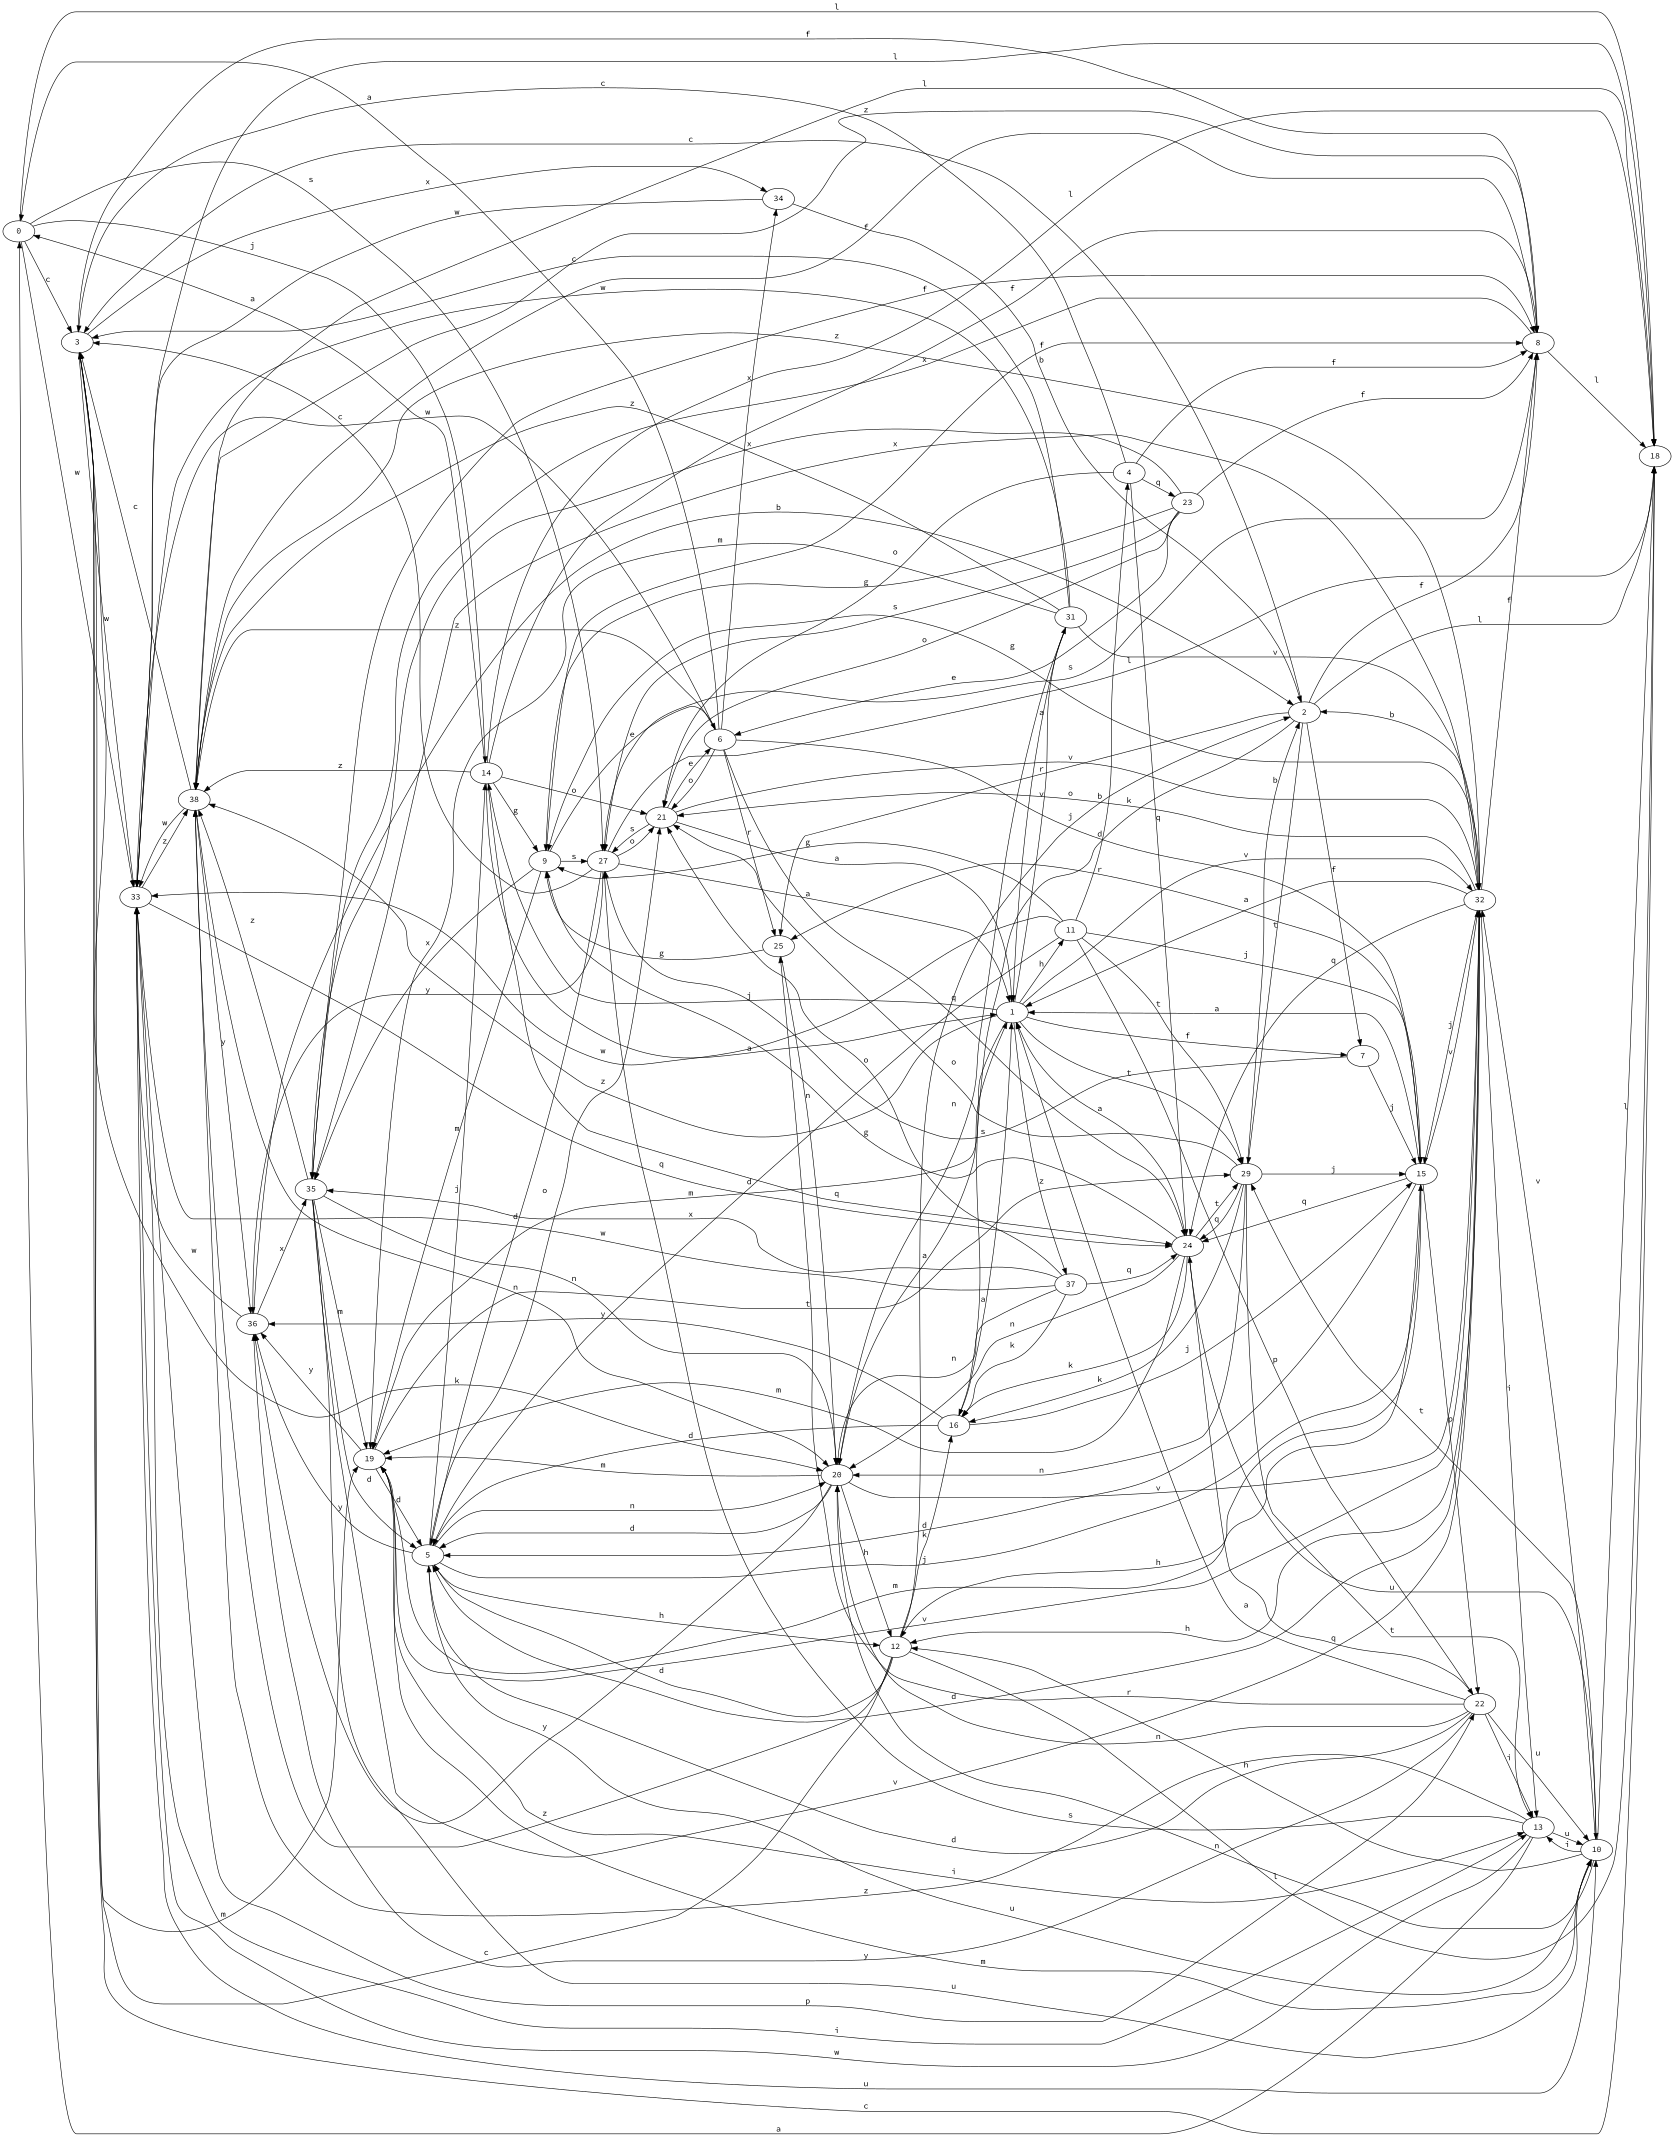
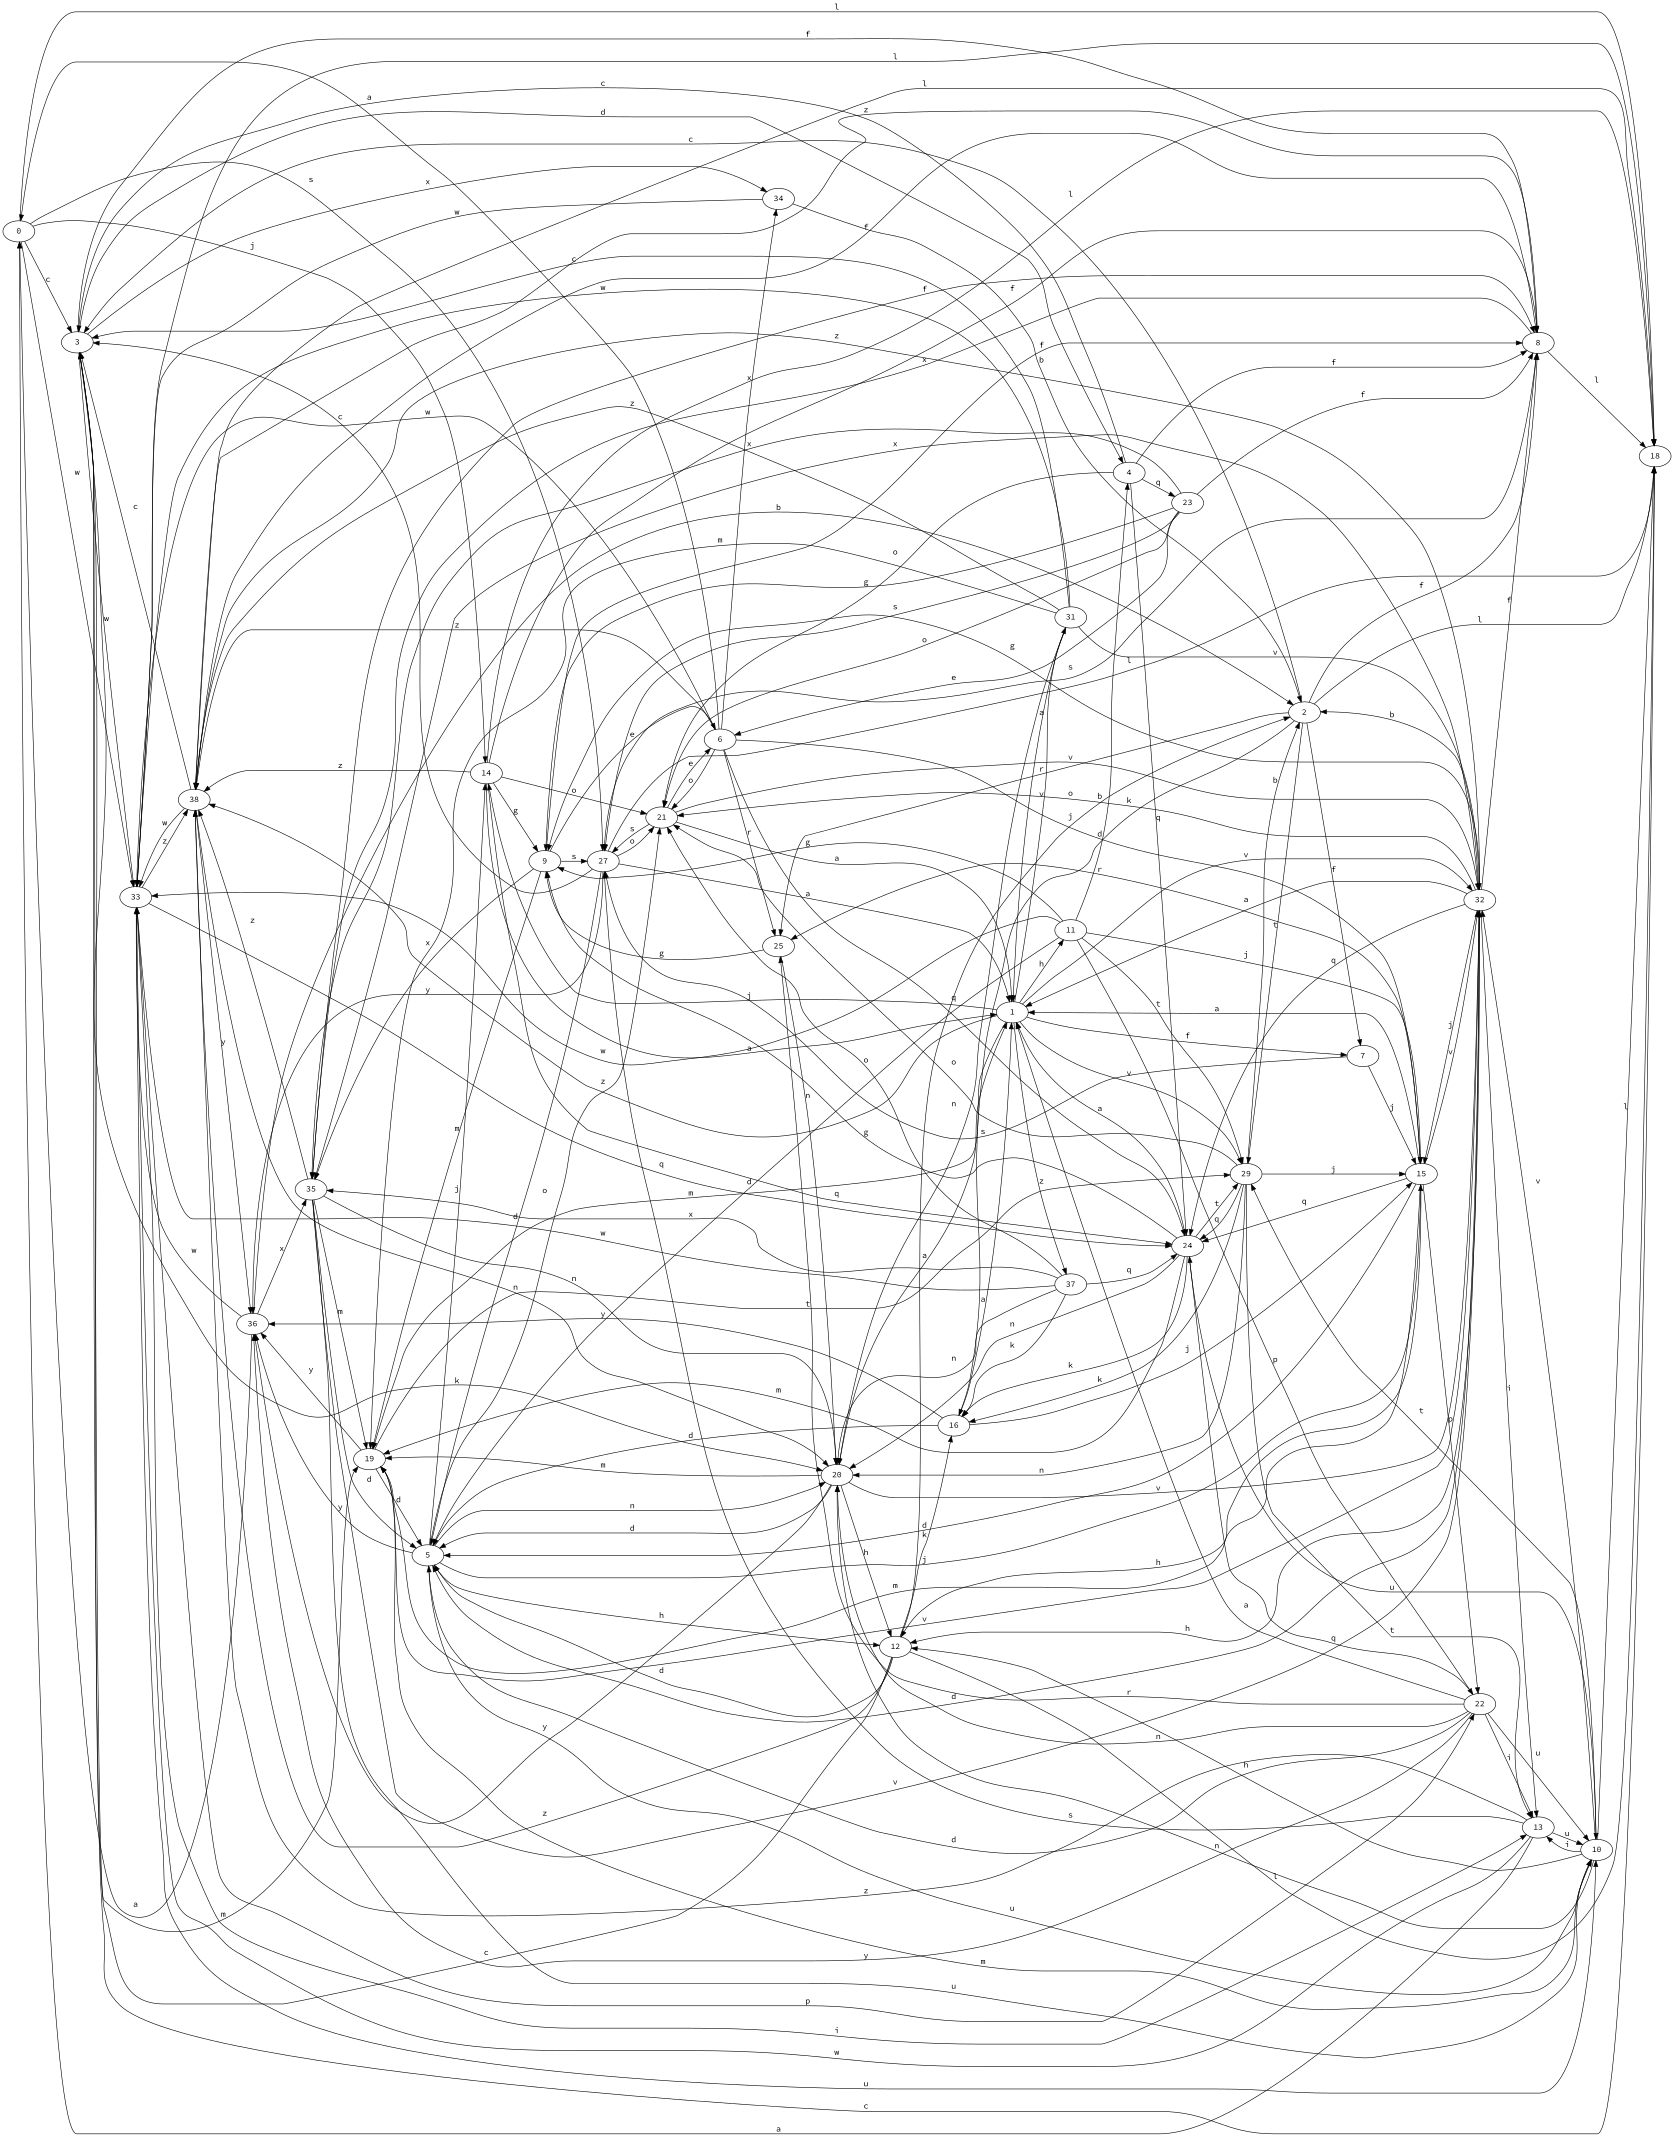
edge "3" -> "4": added, label "d"
edge "14" -> "0": now "36" -> "0"
edge "1" -> "29": label "t" -> "v"
edge "19" -> "13": removed, label "i"
